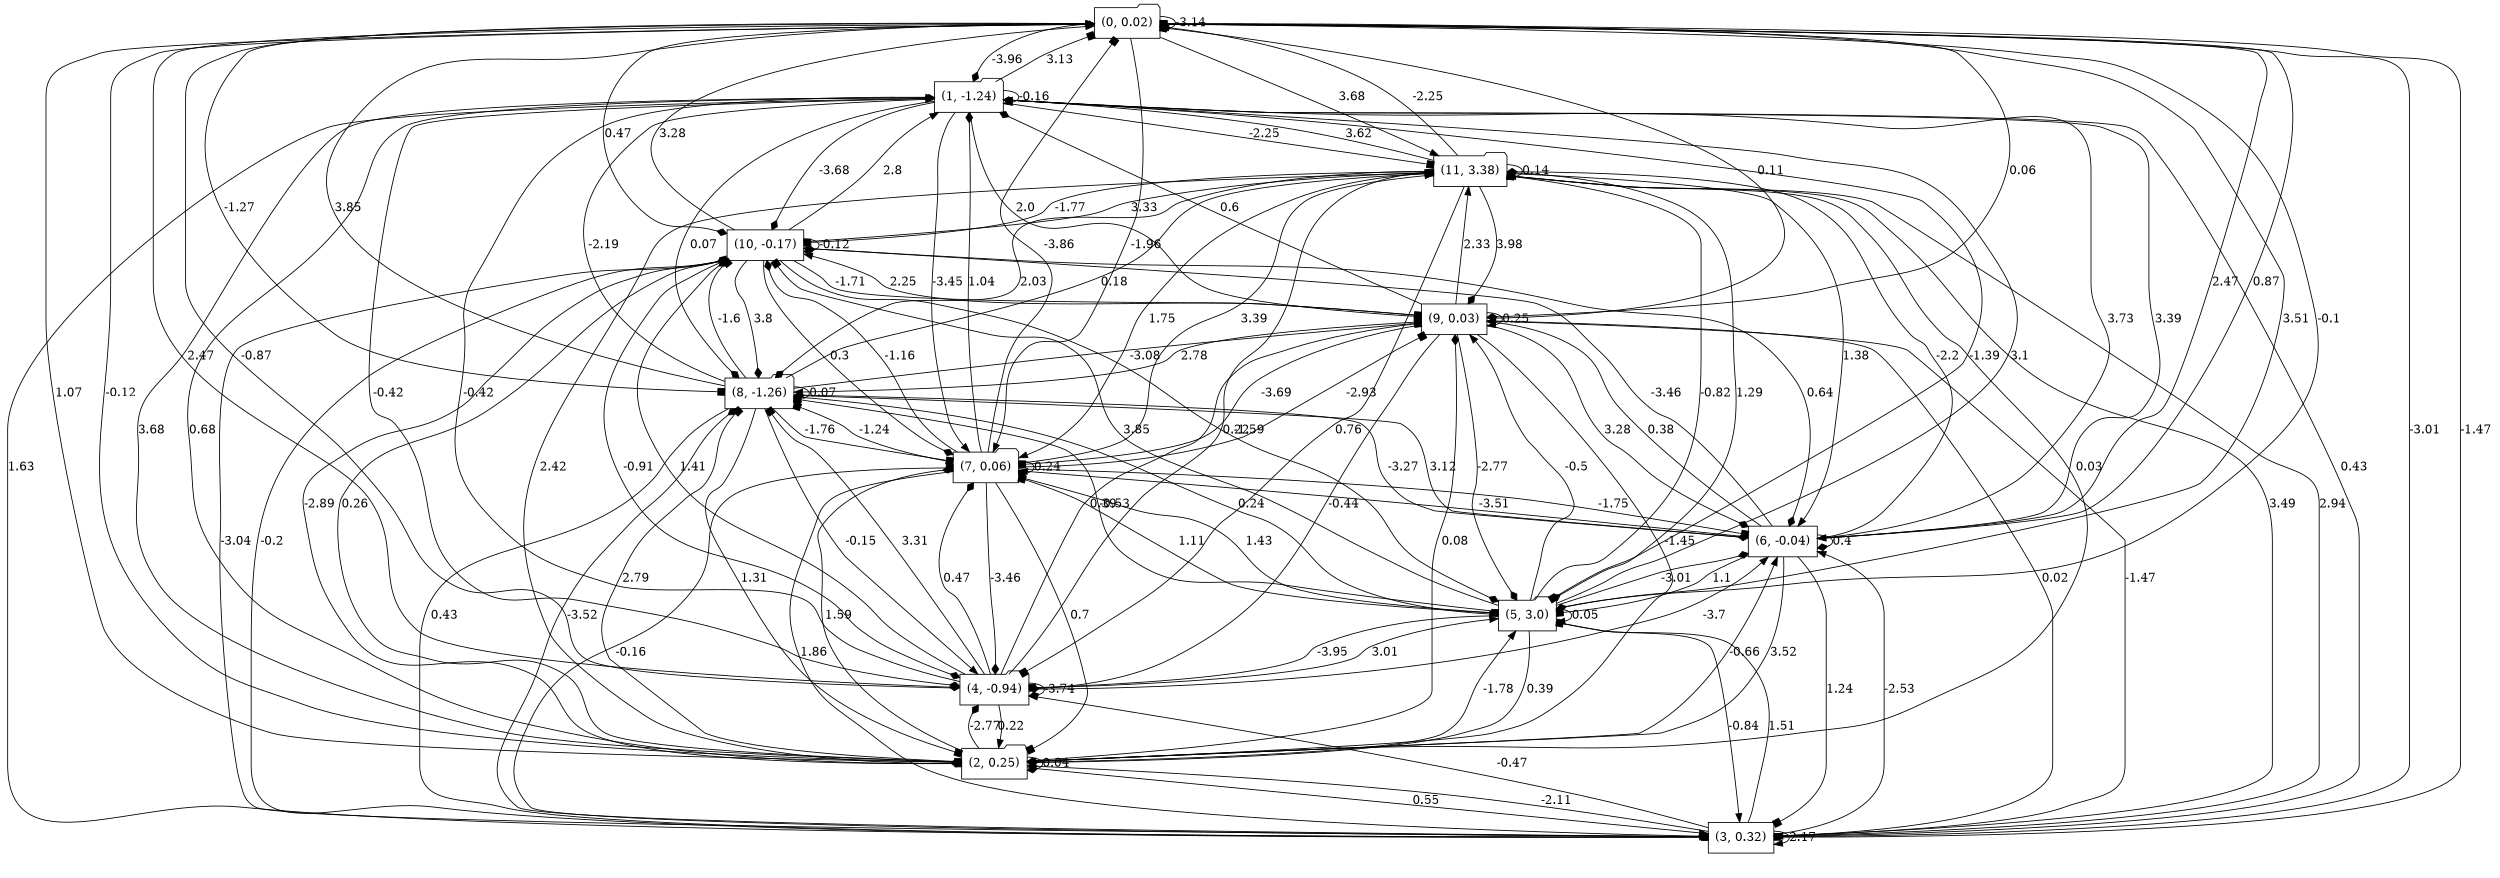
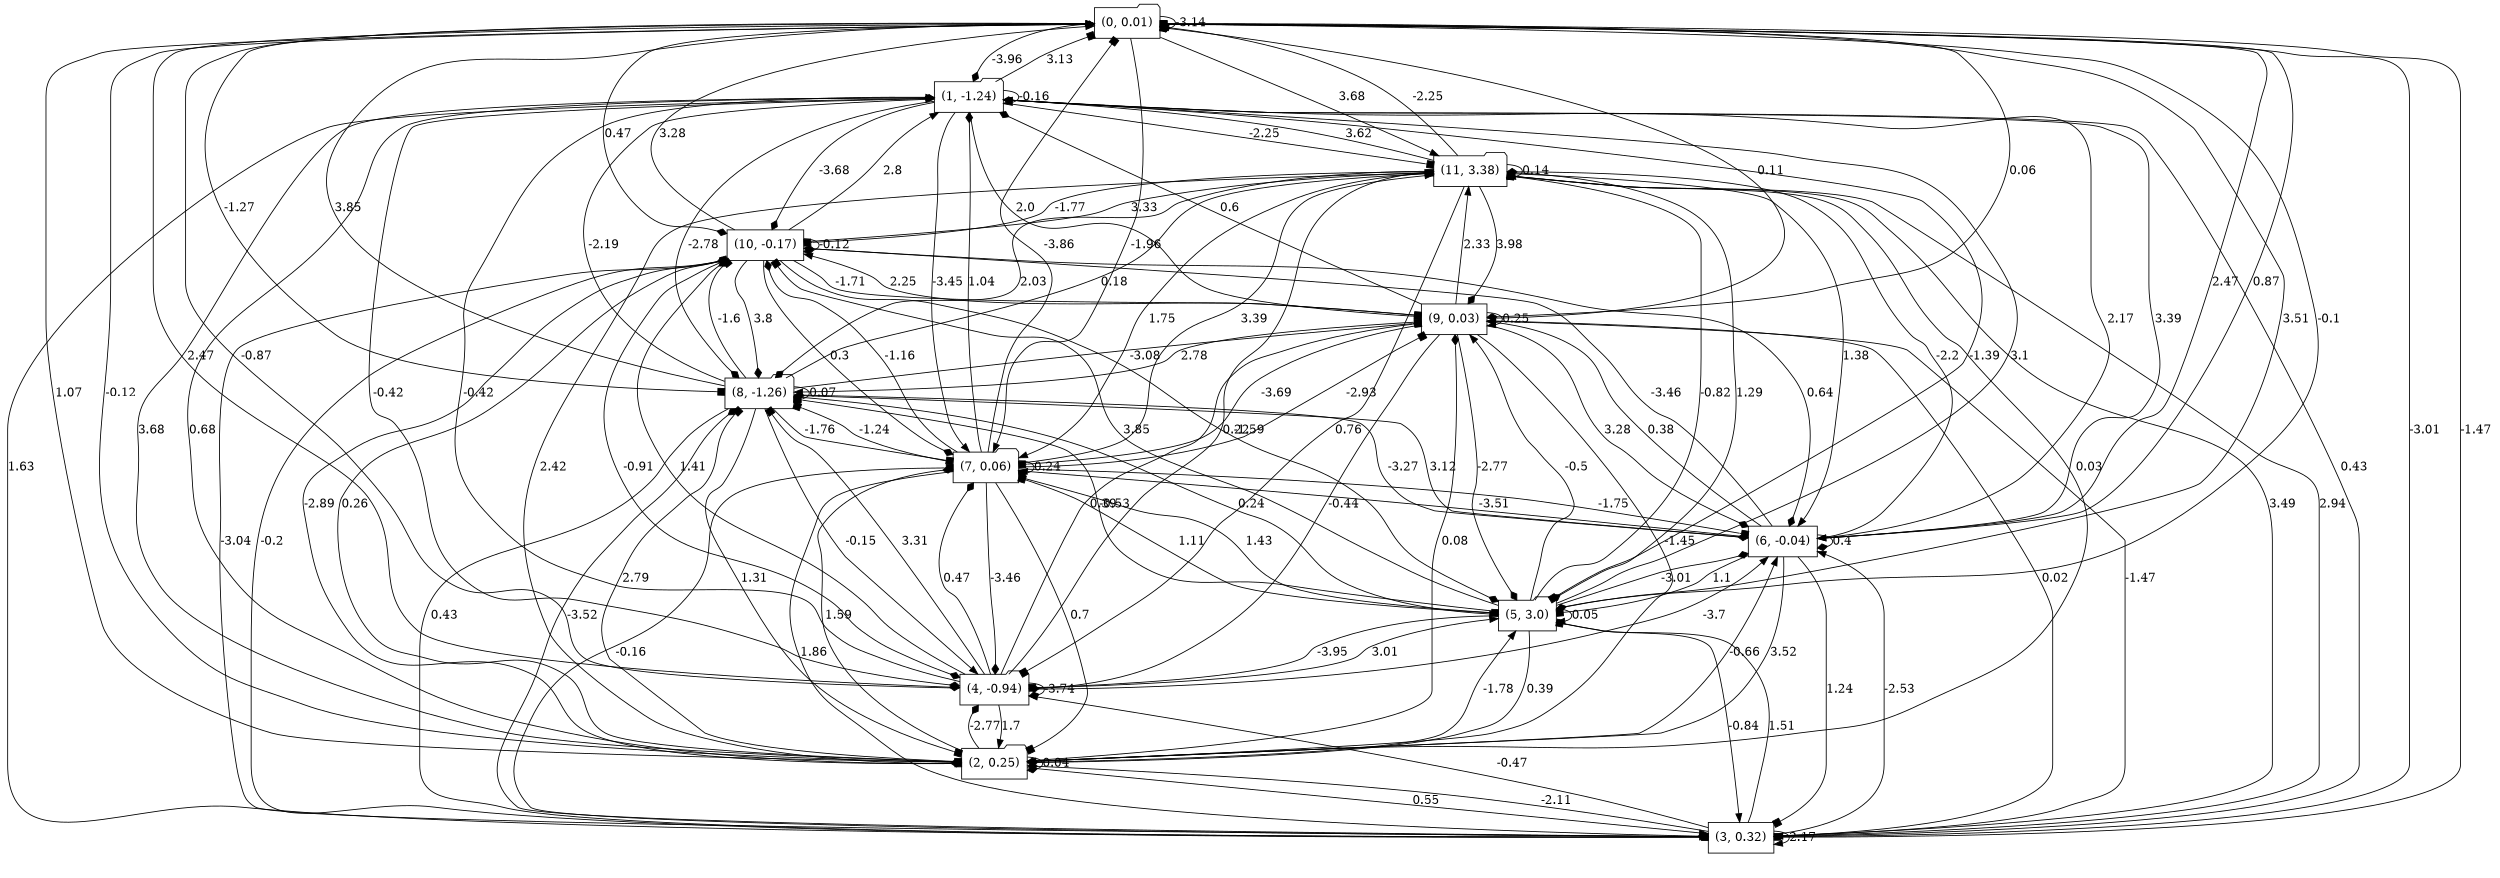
node "(0, 0.02)": label "(0, 0.02)" -> "(0, 0.01)"
edge "(1, -1.24)" -> "(8, -1.26)": label "0.07" -> "-2.78"
edge "(6, -0.04)" -> "(1, -1.24)": label "3.73" -> "2.17"
edge "(4, -0.94)" -> "(2, 0.25)": label "0.22" -> "1.7"
